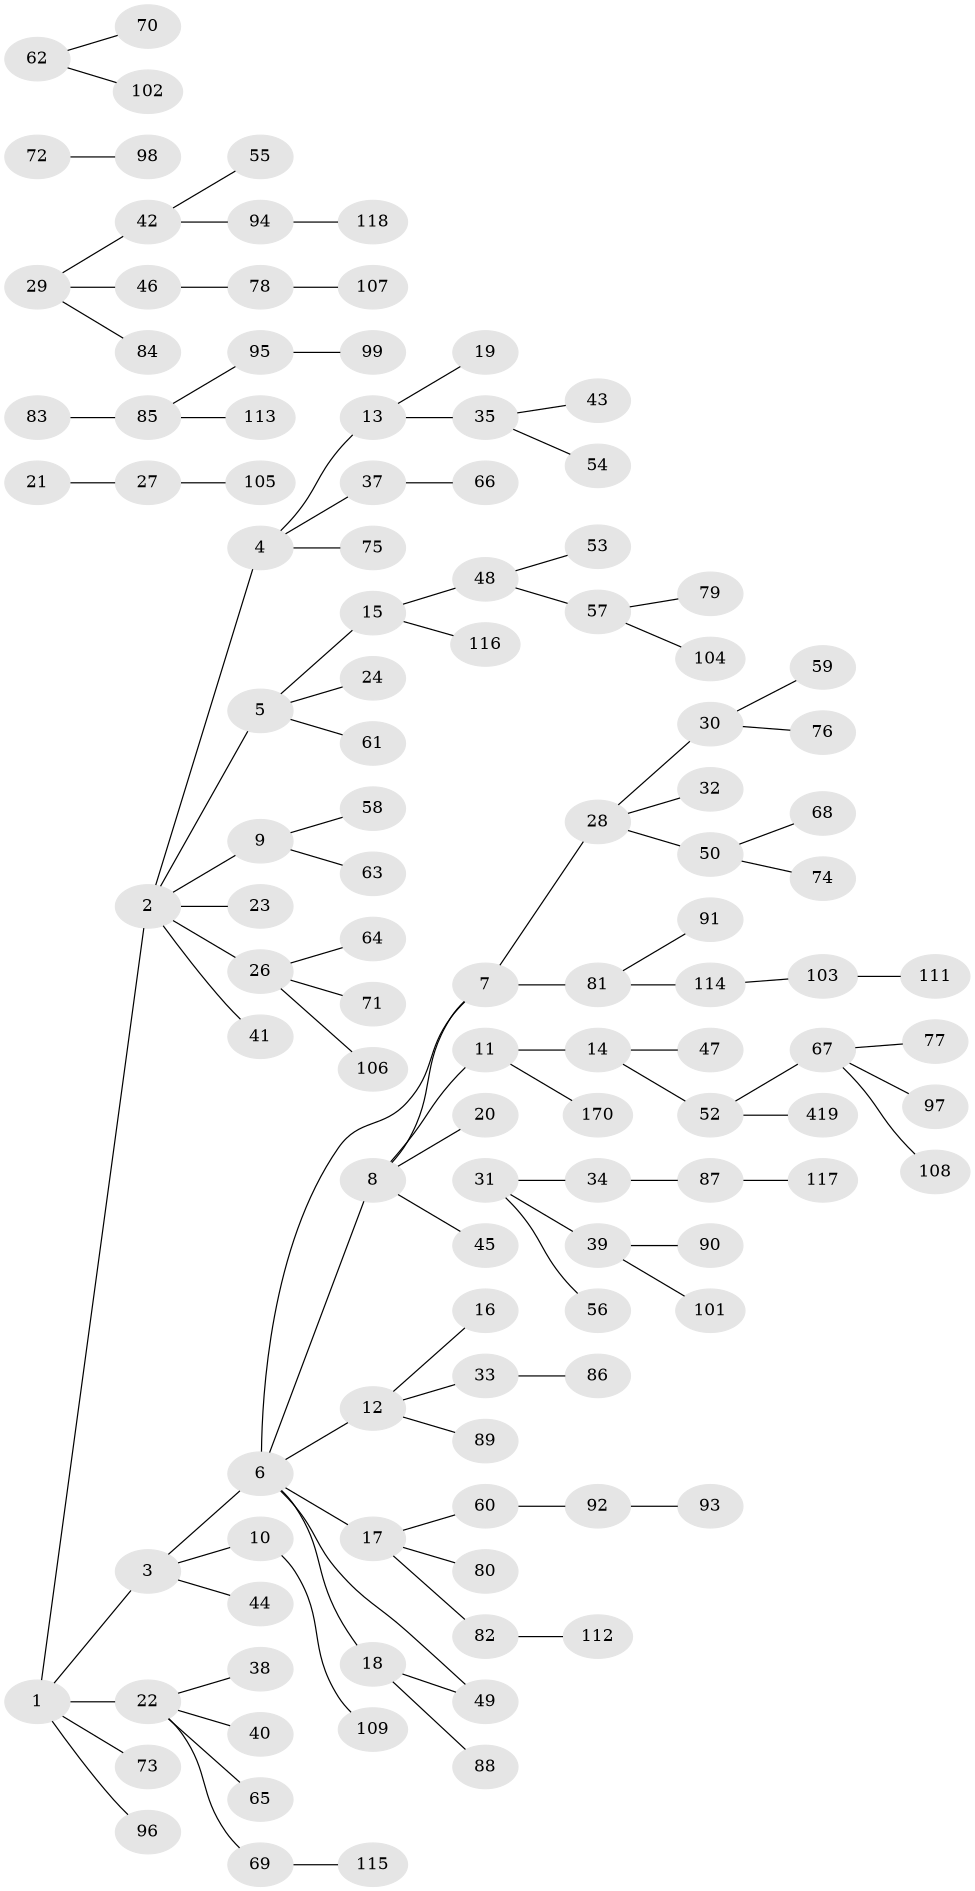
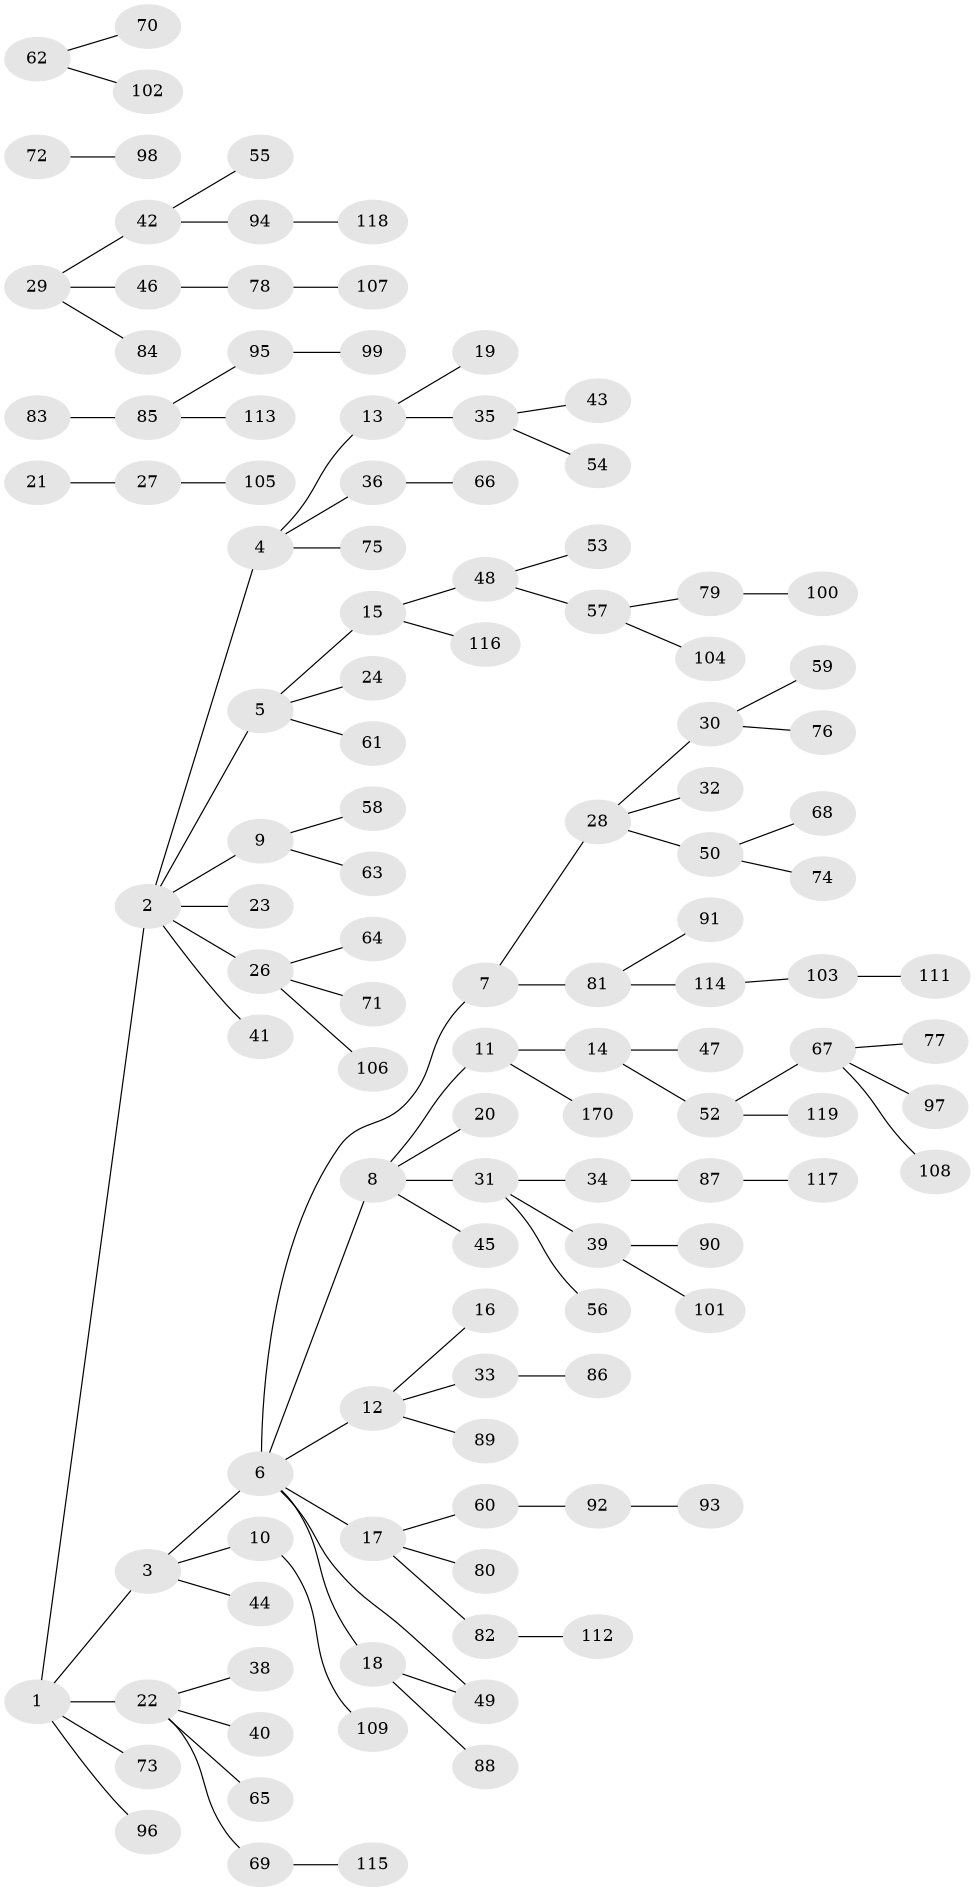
node "37": label "37" -> "36"
node "100": added
edge "7" -- "8": now "31" -- "8"
node "419": label "419" -> "119"
